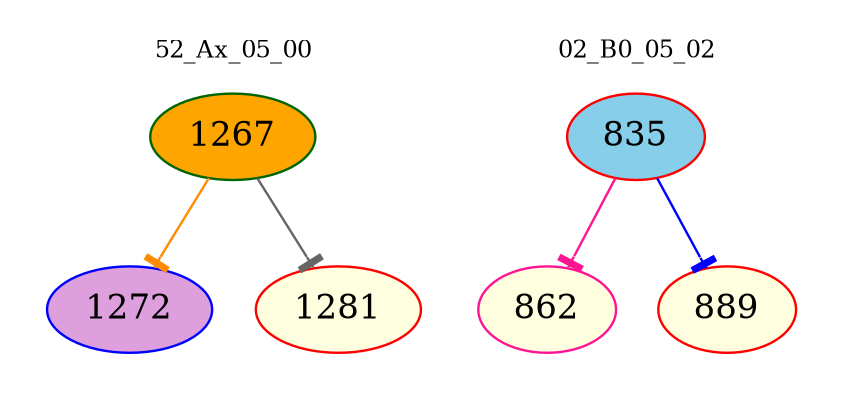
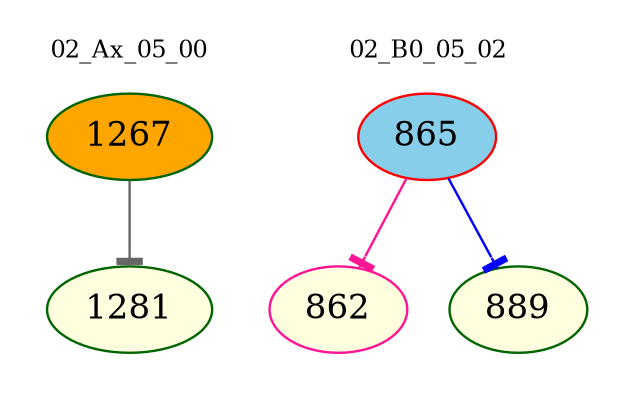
cluster "52_Ax_05_00": label "52_Ax_05_00" -> "02_Ax_05_00"
node "835": label "835" -> "865"
node "1272": removed
node "1281": color red -> darkgreen
node "889": color red -> darkgreen
